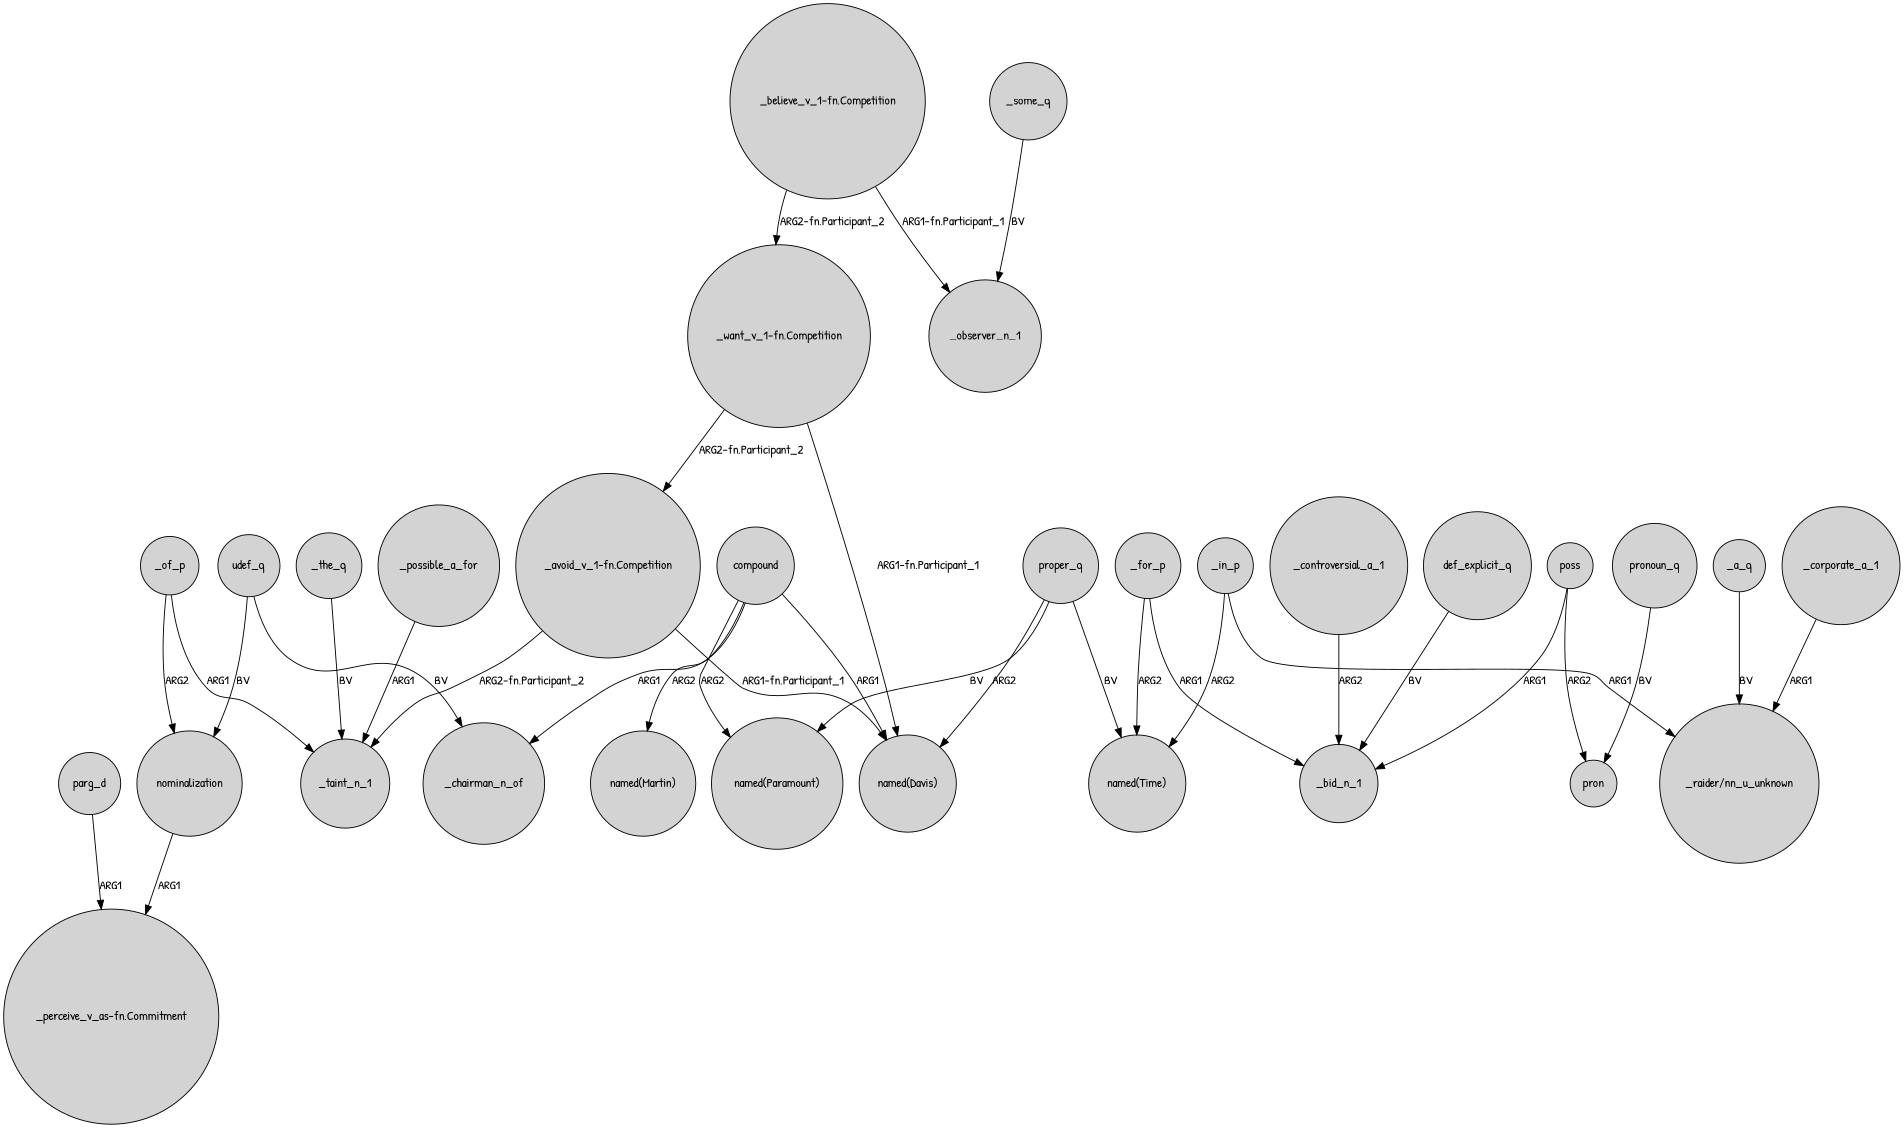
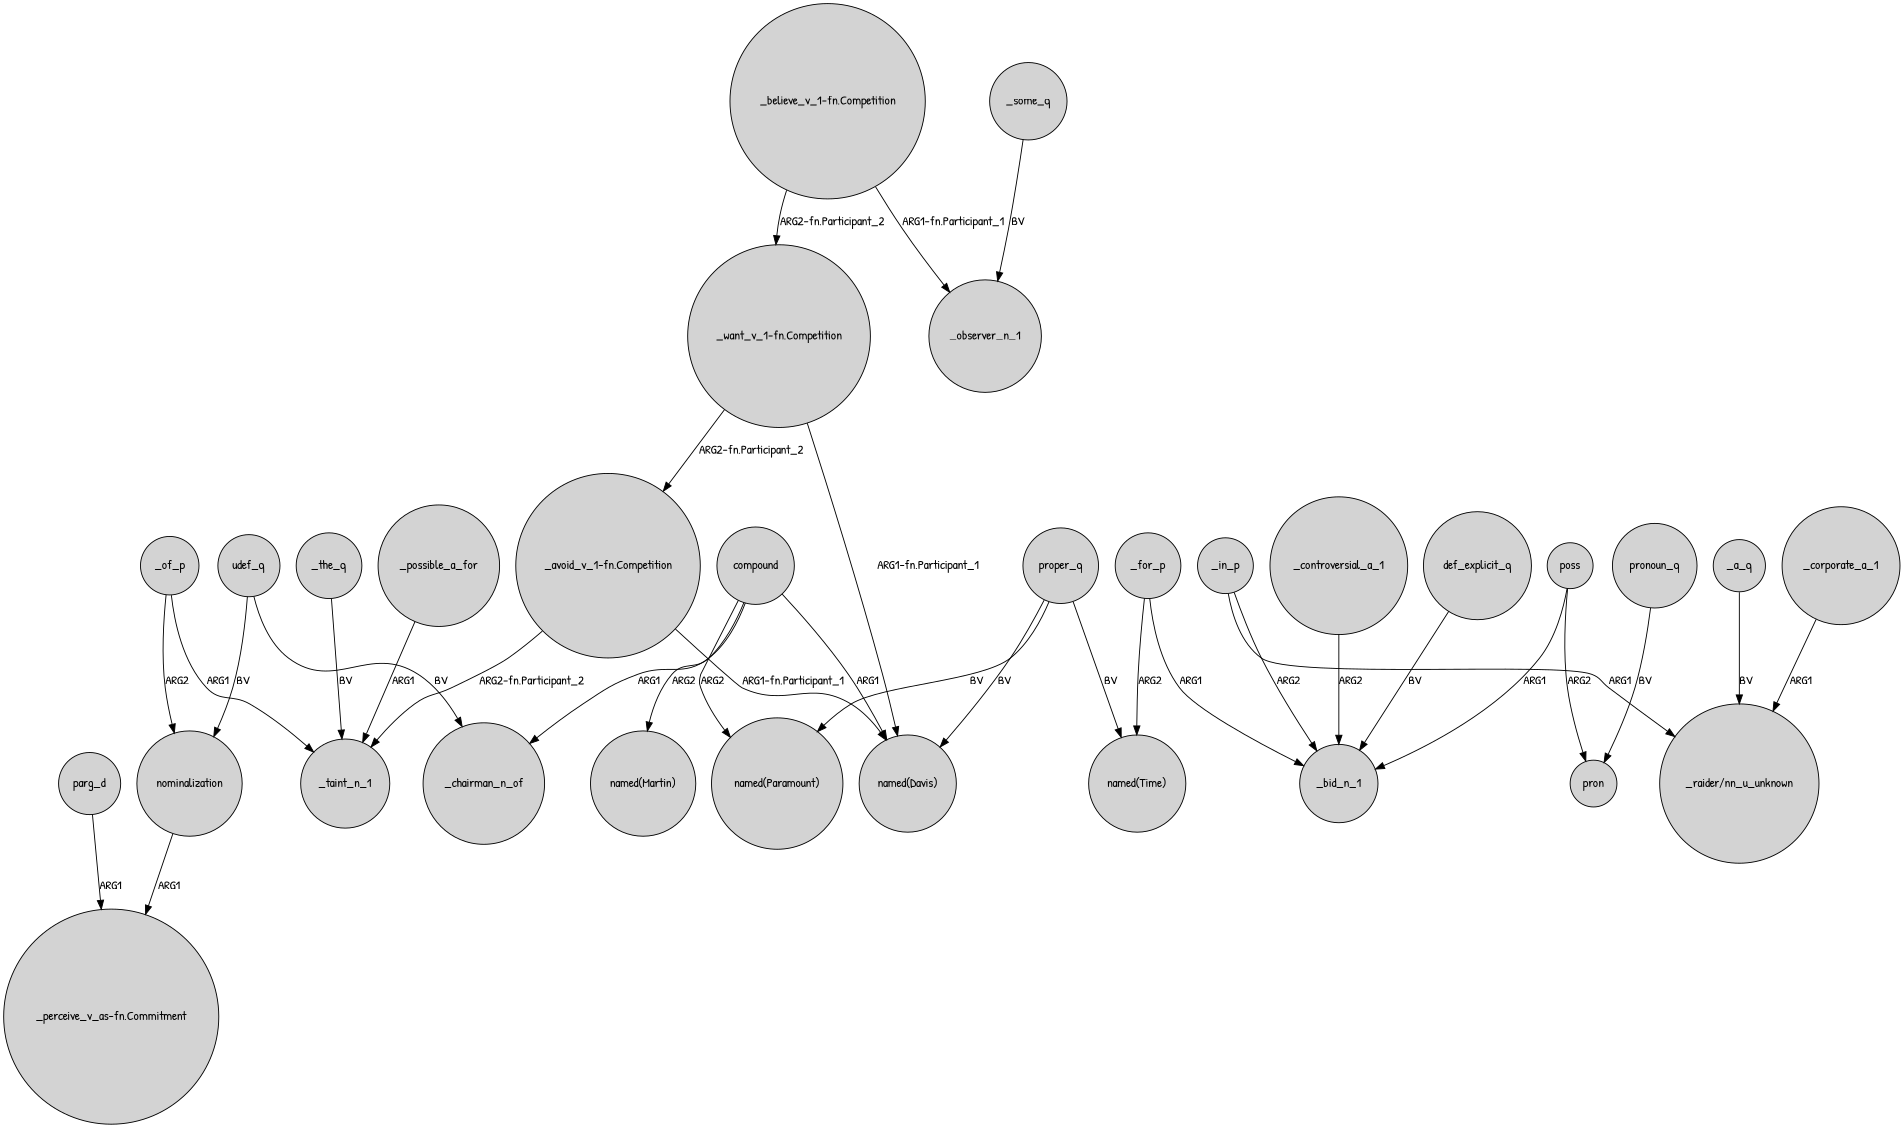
edge "_in_p" -> "named(Time)": now "_in_p" -> "_bid_n_1"
edge "proper_q" -> "named(Davis)": label "ARG2" -> "BV"
